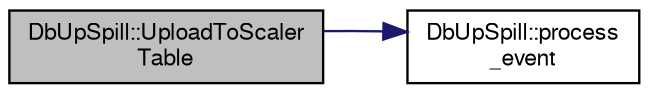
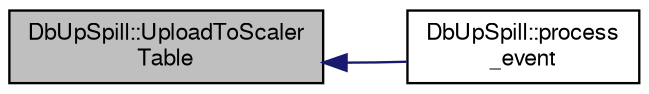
edge "DbUpSpill::UploadToScaler Table" -> "DbUpSpill::process _event": reversed
